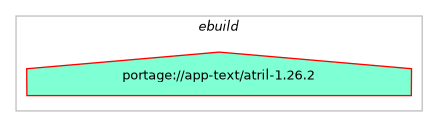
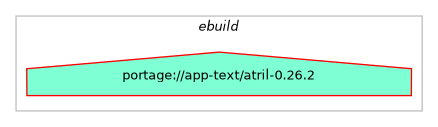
node "portage://app-text/atril-1.26.2": label "portage://app-text/atril-1.26.2" -> "portage://app-text/atril-0.26.2"
